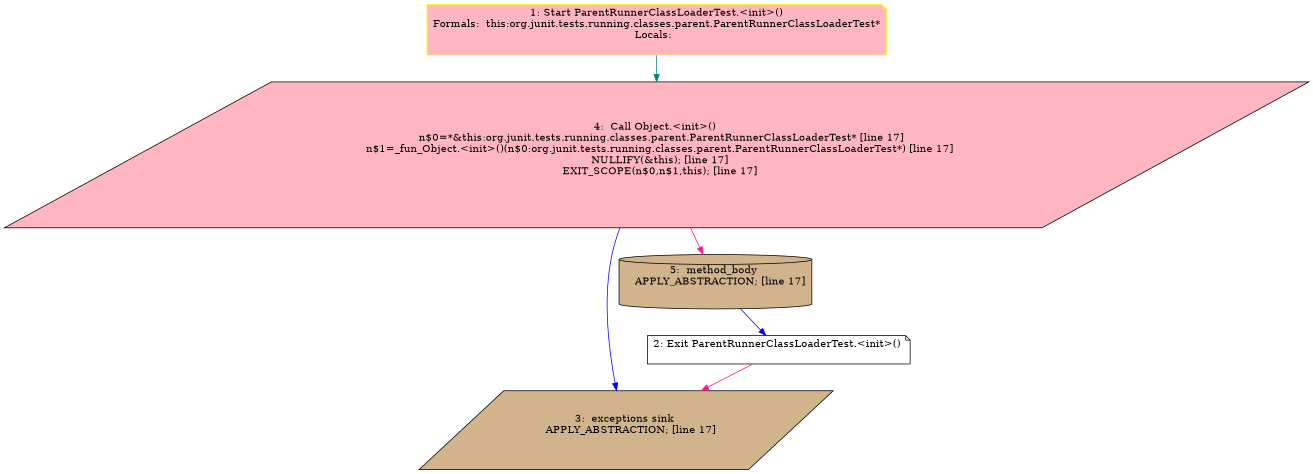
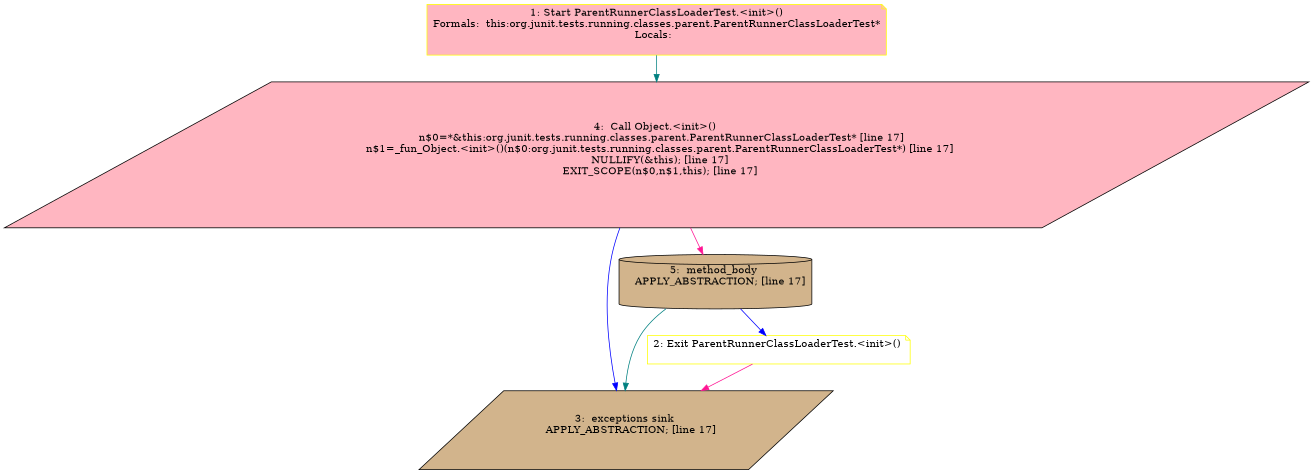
edge "5:  method_body APPLY_ABSTRACTION; [line 17]" -> "3:  exceptions sink APPLY_ABSTRACTION; [line 17]": added
node "2: Exit ParentRunnerClassLoaderTest.<init>()": color black -> yellow
